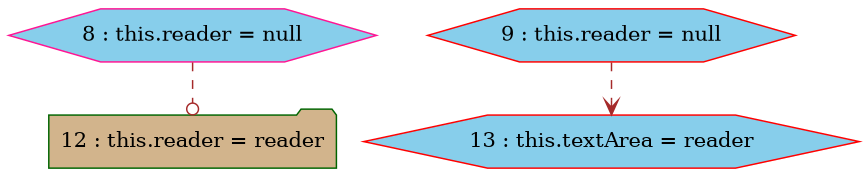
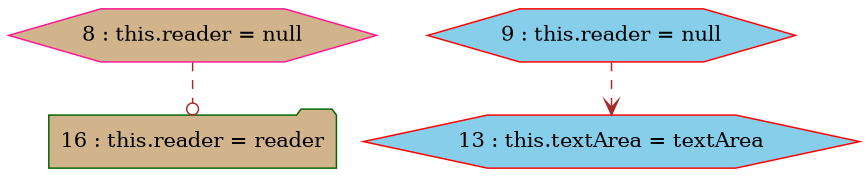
node "8 : this.reader = null": fillcolor skyblue -> tan
node "12 : this.reader = reader": label "12 : this.reader = reader" -> "16 : this.reader = reader"
node "13 : this.textArea = reader": label "13 : this.textArea = reader" -> "13 : this.textArea = textArea"
